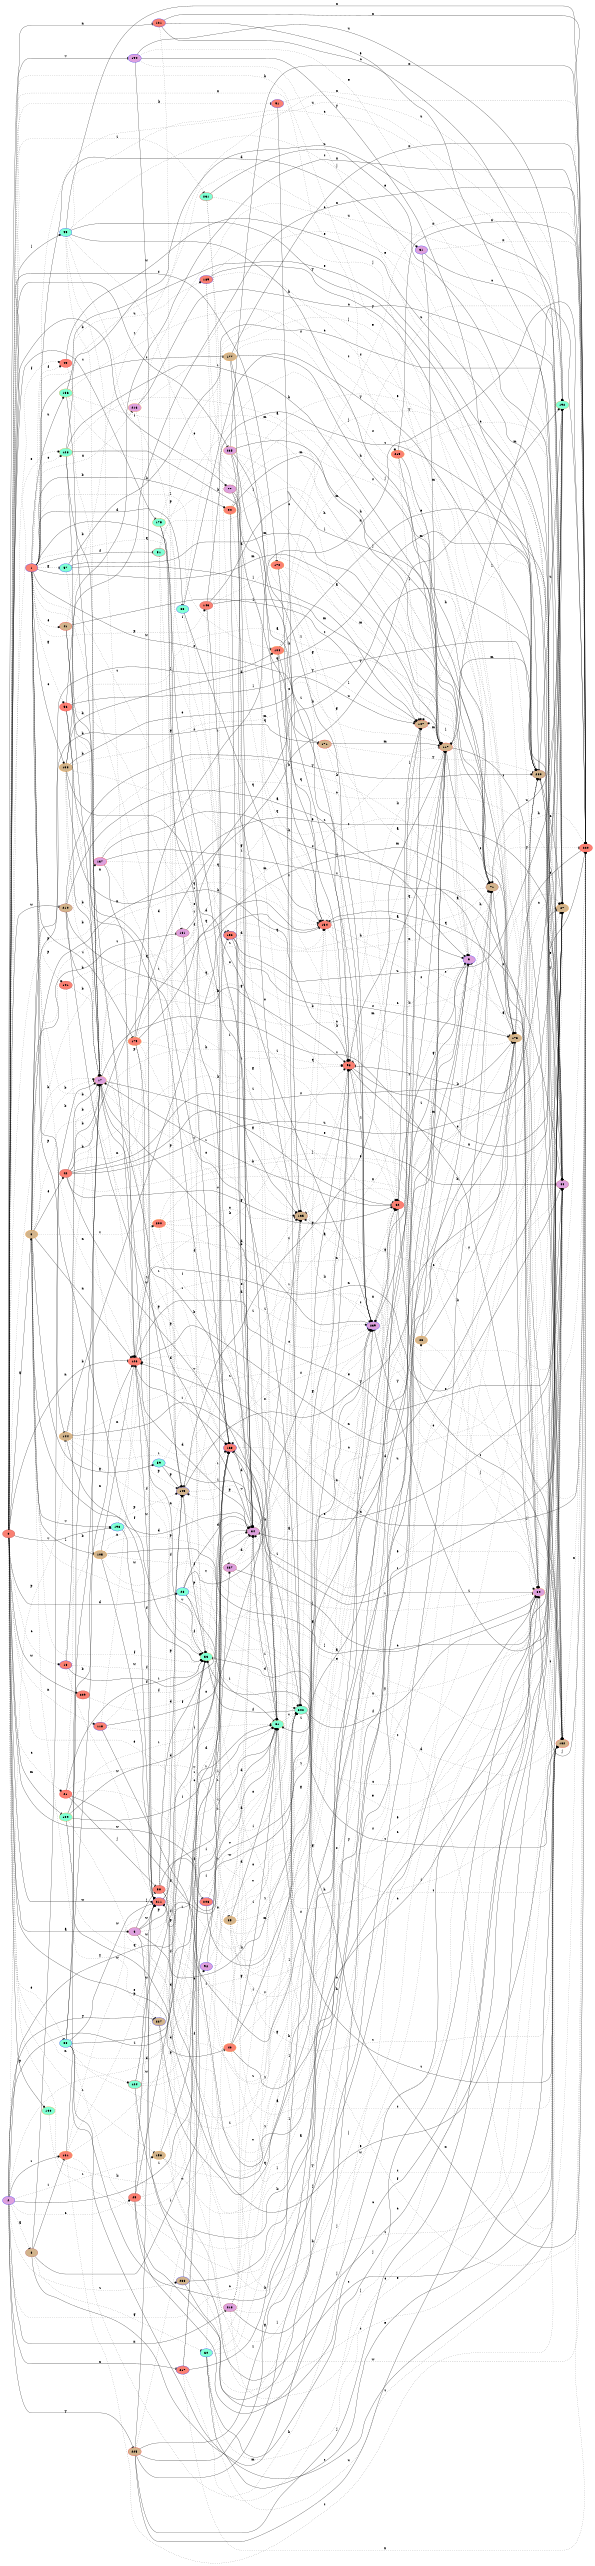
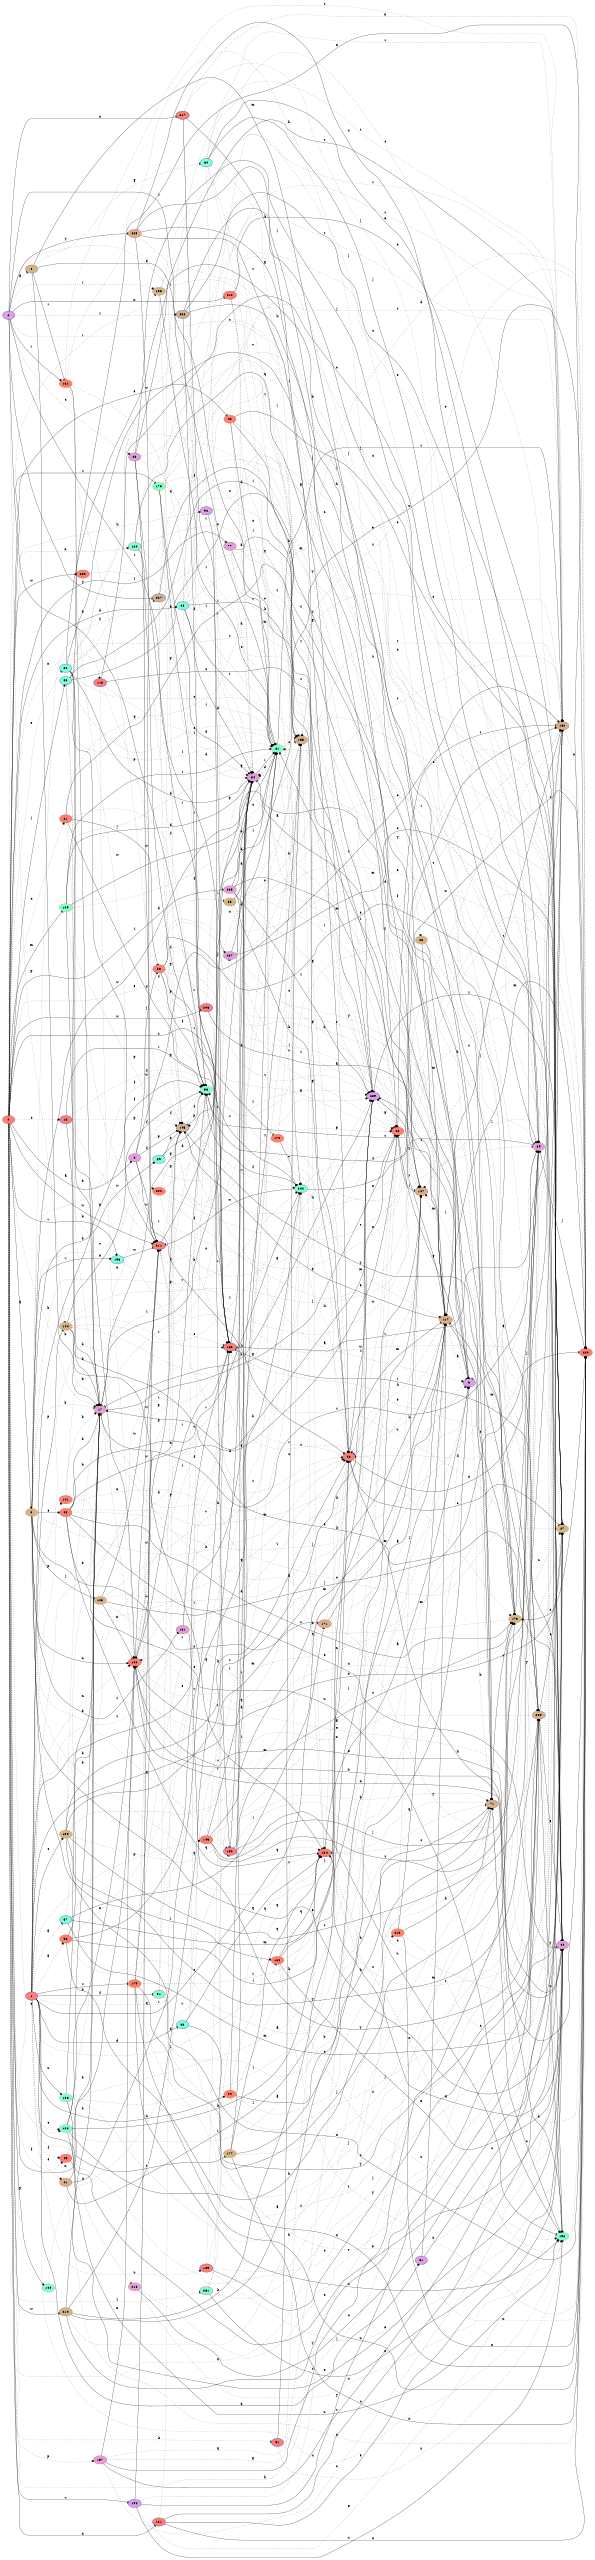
edge "237" -> "34": style dotted -> solid
edge "225" -> "89": now "238" -> "89"
node "25": fillcolor salmon -> plum
node "218": fillcolor plum -> salmon
